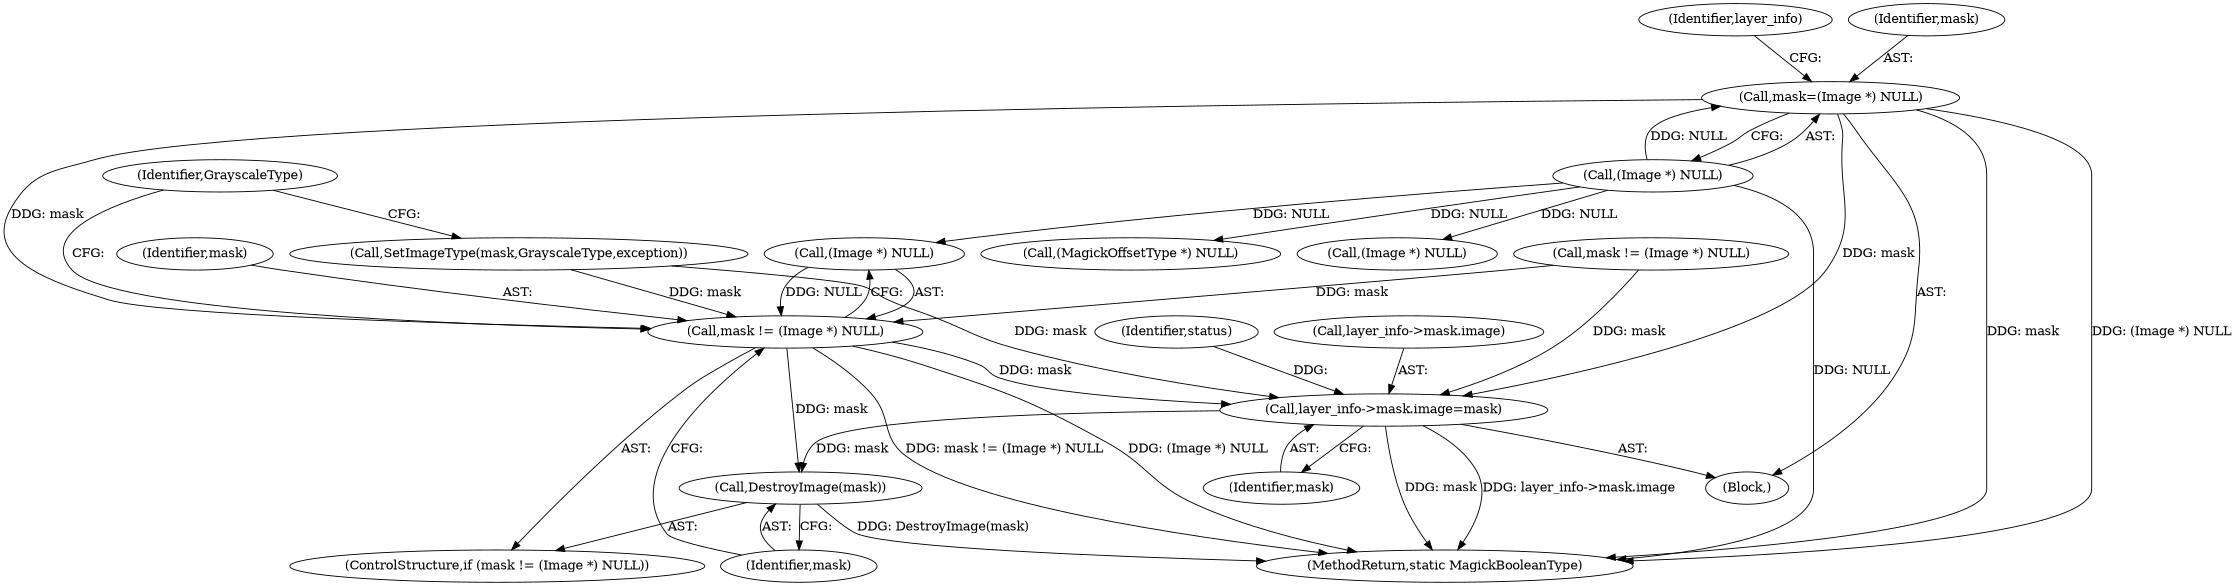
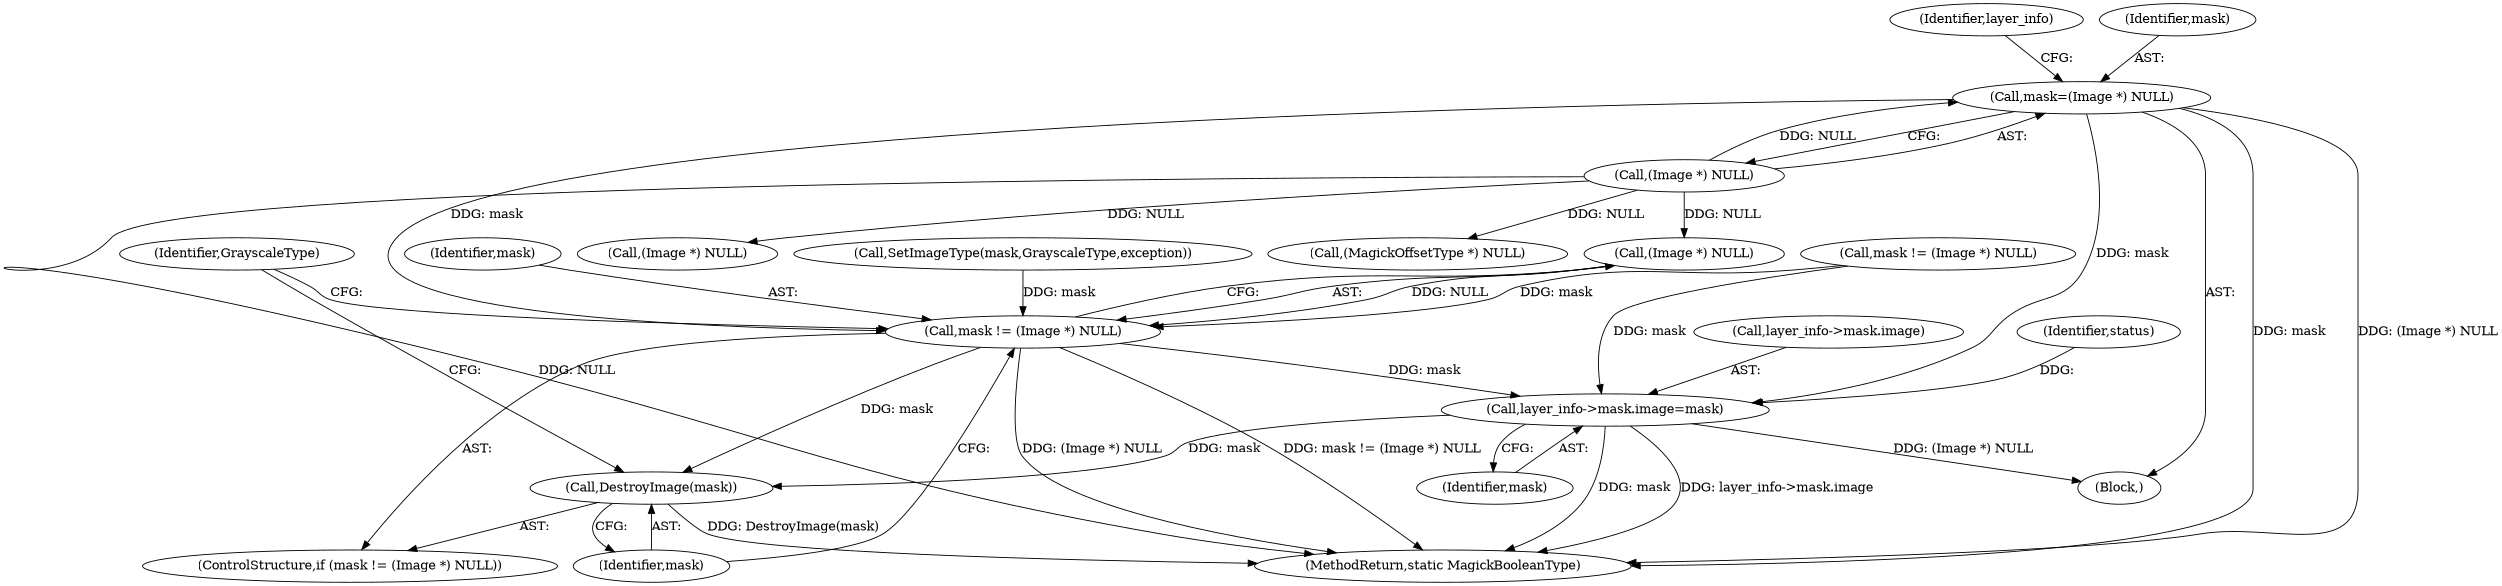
edge "(Identifier,GrayscaleType)" -> "(Call,SetImageType(mask,GrayscaleType,exception))": now "(Identifier,GrayscaleType)" -> "(Call,DestroyImage(mask))"
edge "(Call,SetImageType(mask,GrayscaleType,exception))" -> "(Call,layer_info->mask.image=mask)": removed, label "DDG: mask"
edge "(Call,layer_info->mask.image=mask)" -> "(Block,)": label "AST: " -> "DDG: (Image *) NULL"
